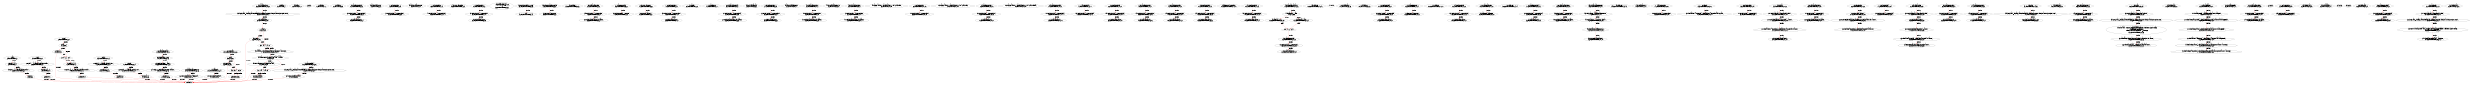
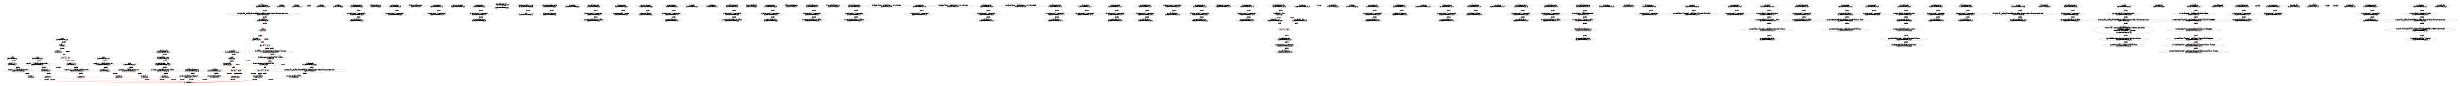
node "128_ transferTo_txorigin31 978-function_definition-129-132": removed
edge "293_ uint available1; 2641-new_variable-294-294" -> "294_ if 2646-if-295-298": label "next_pos" -> "next_line"
